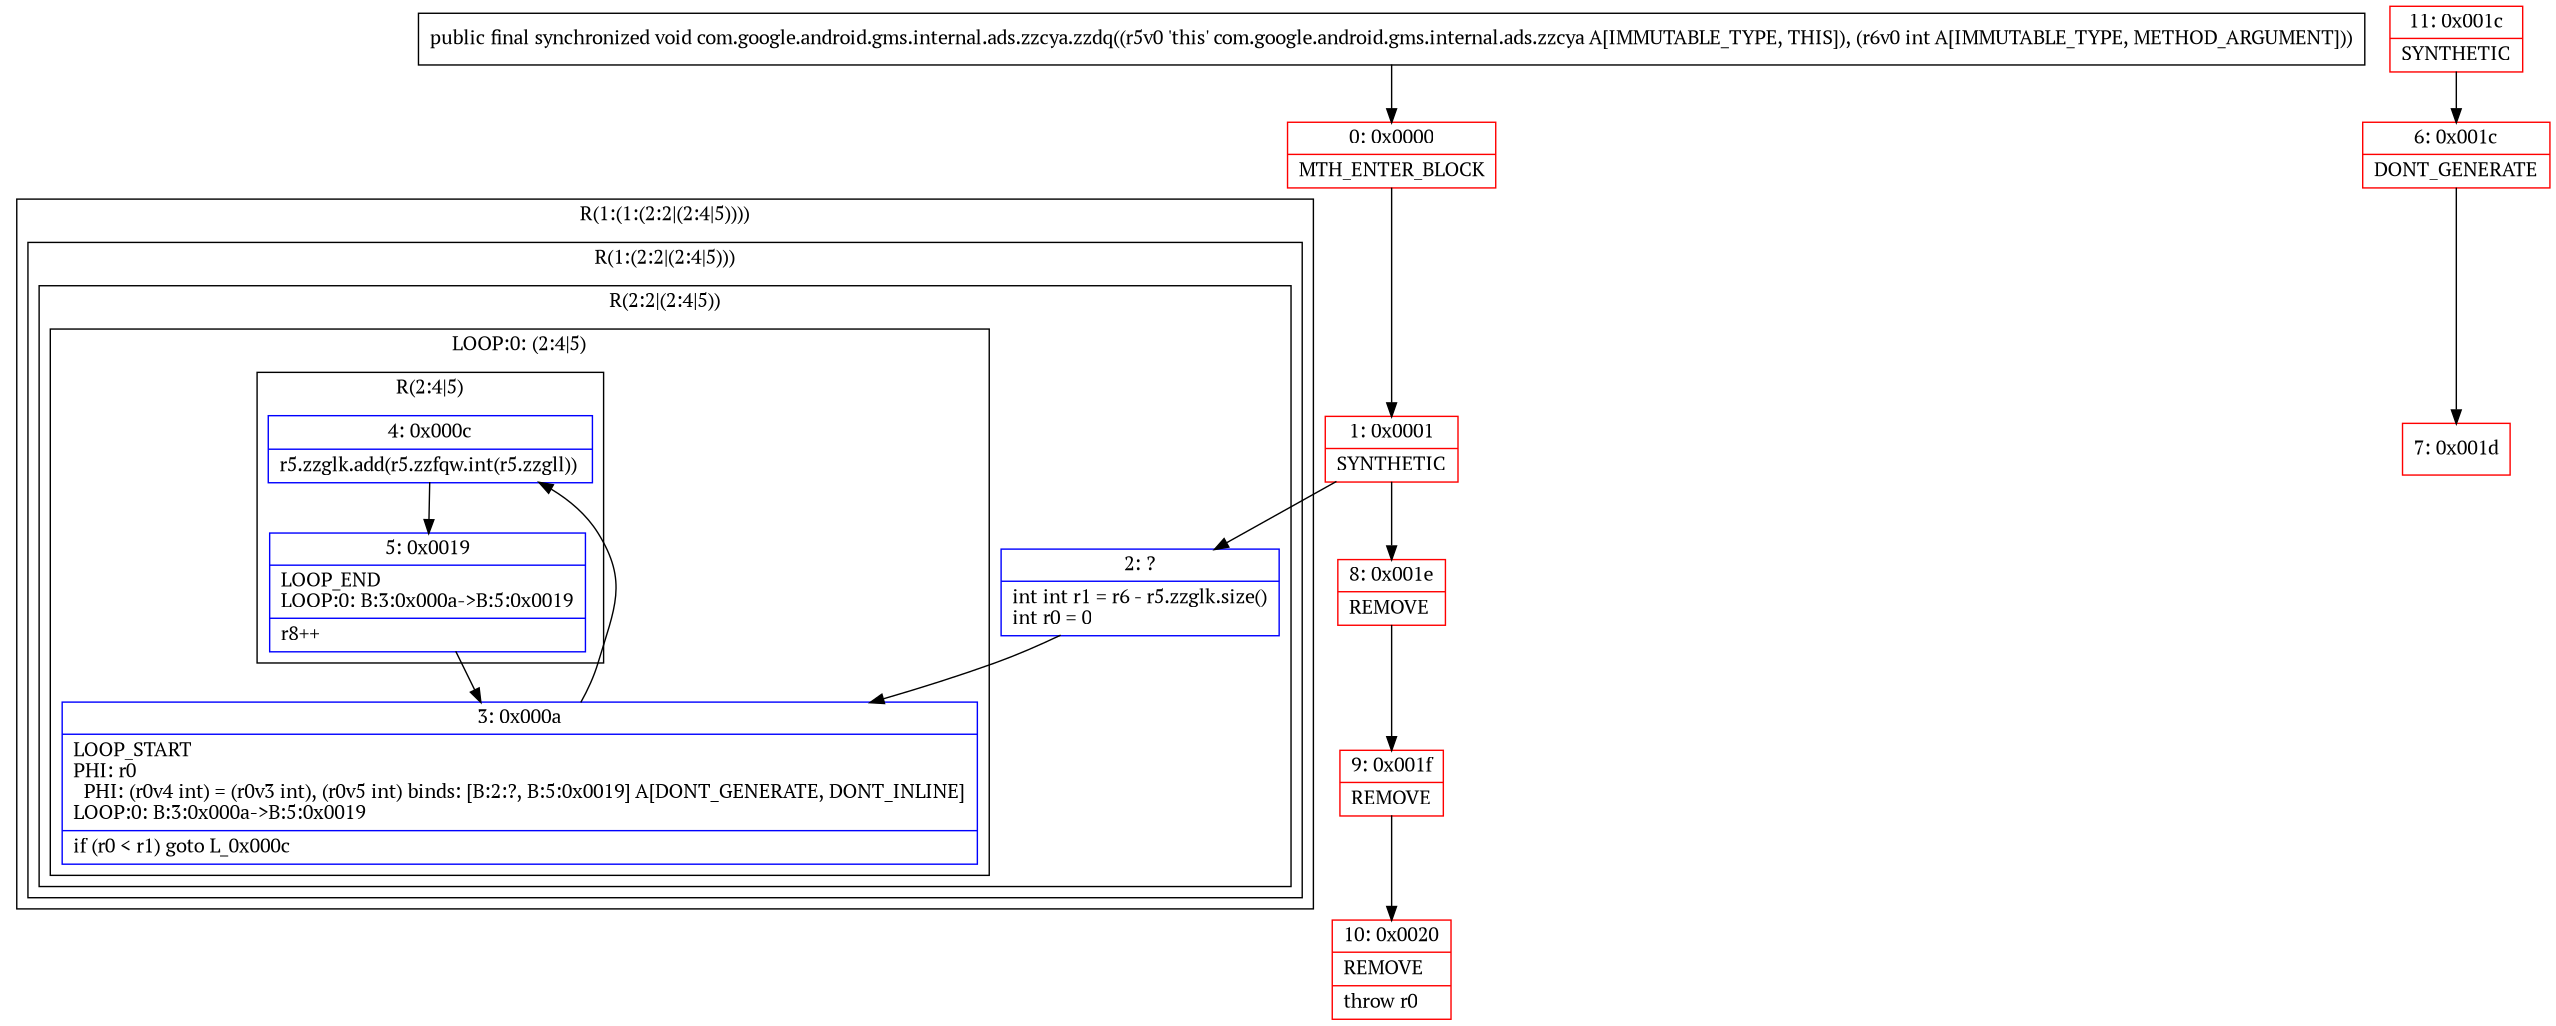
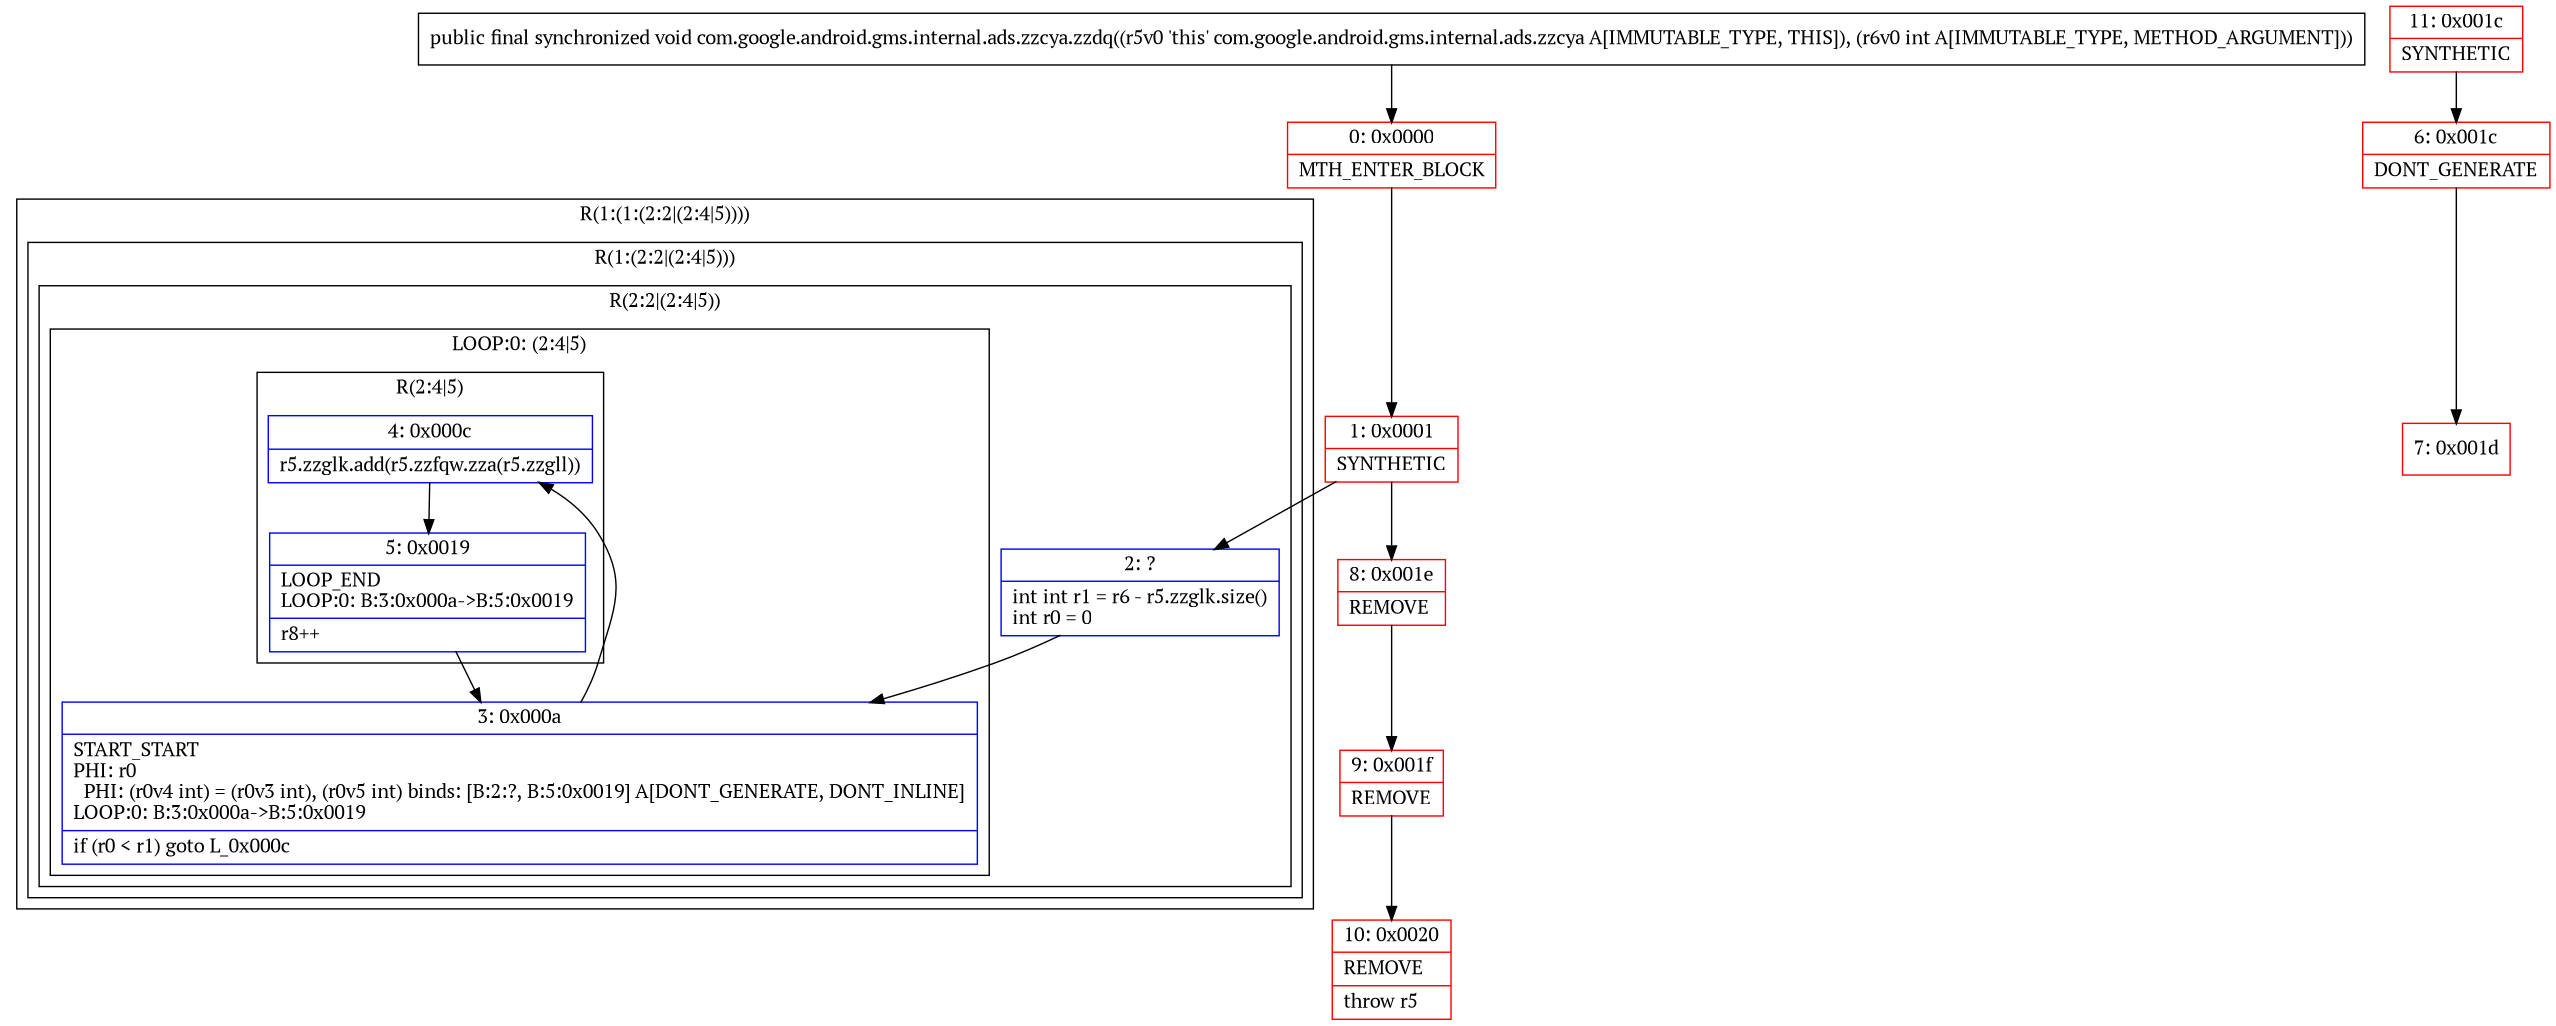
node "4: 0x000c": text "r5.zzglk.add(r5.zzfqw.int(r5.zzgll))" -> "r5.zzglk.add(r5.zzfqw.zza(r5.zzgll))"
node "3: 0x000a": text "LOOP_START" -> "START_START"
node "10: 0x0020": text "throw r0" -> "throw r5"
